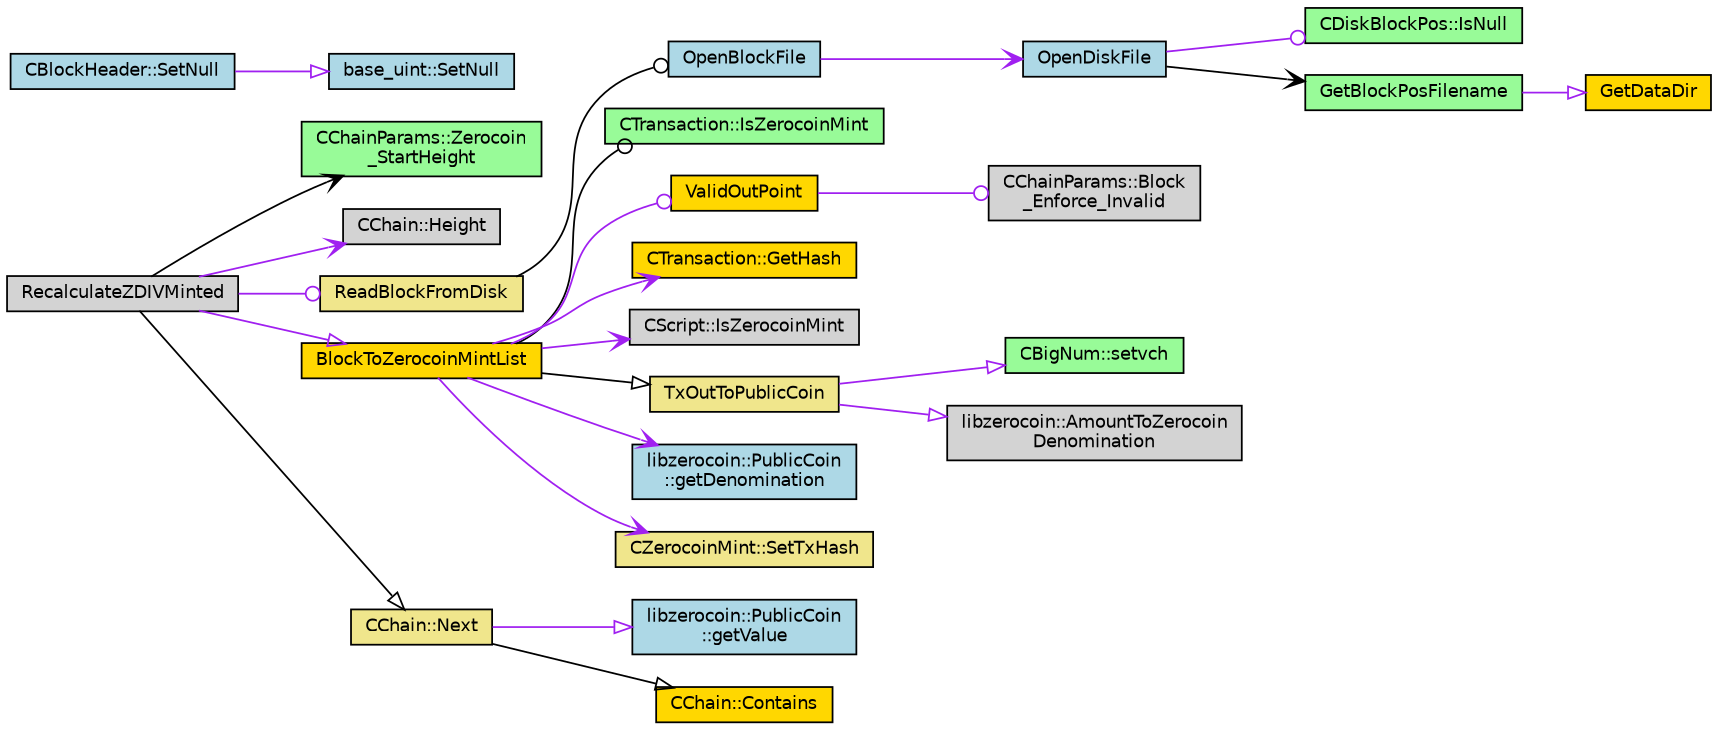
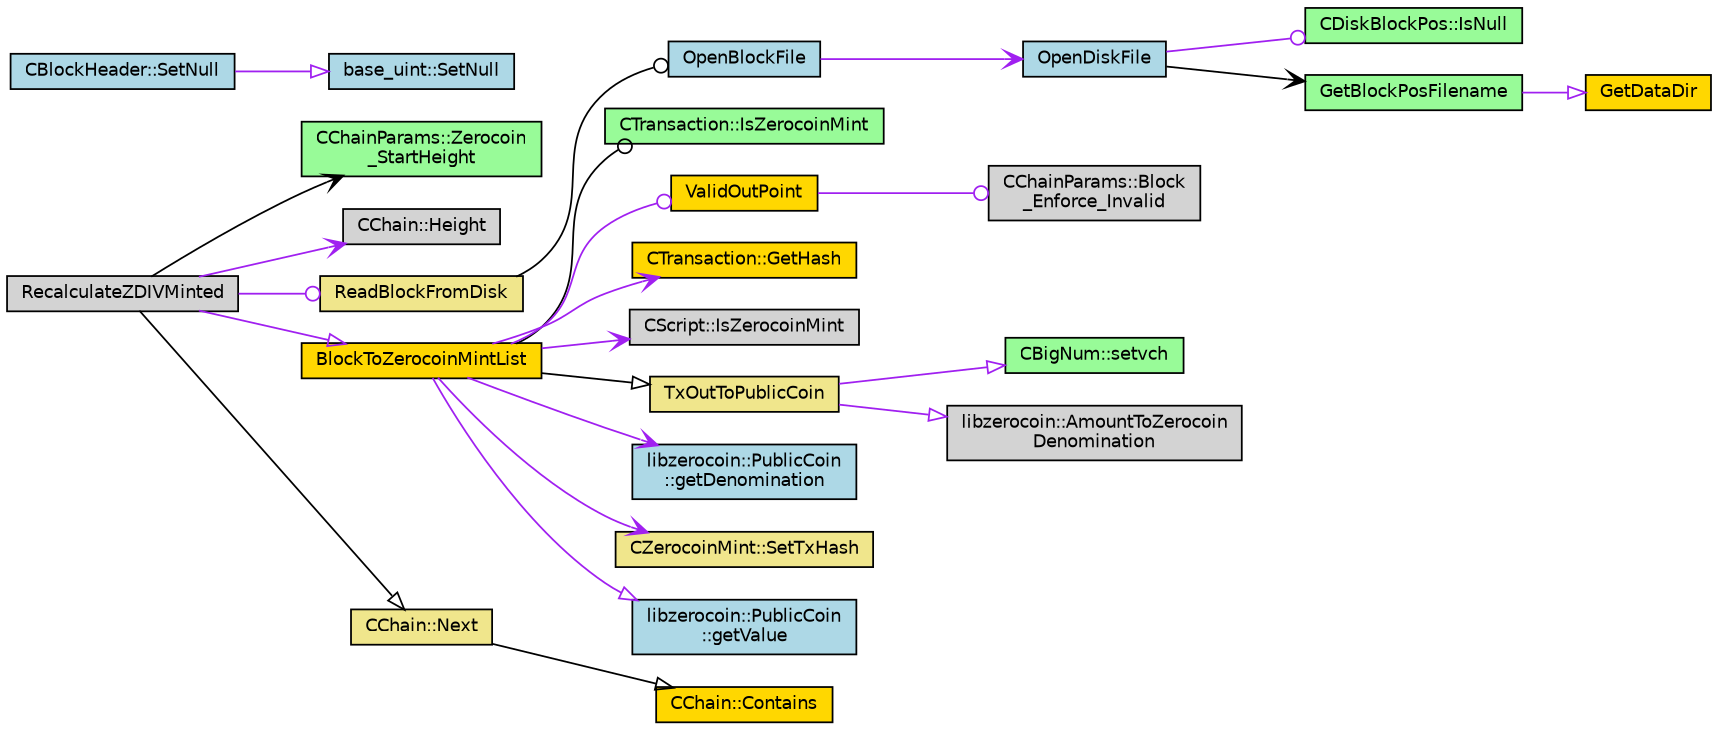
edge "CChain::Next" -> "libzerocoin::PublicCoin ::getValue": now "BlockToZerocoinMintList" -> "libzerocoin::PublicCoin ::getValue"
